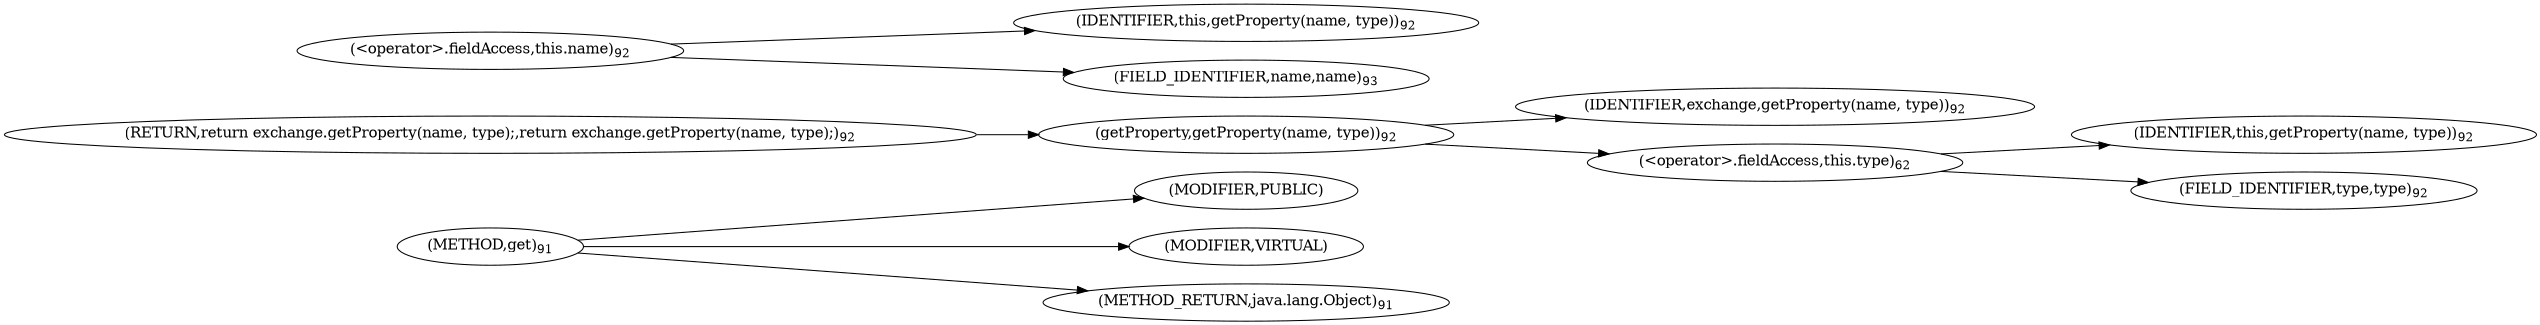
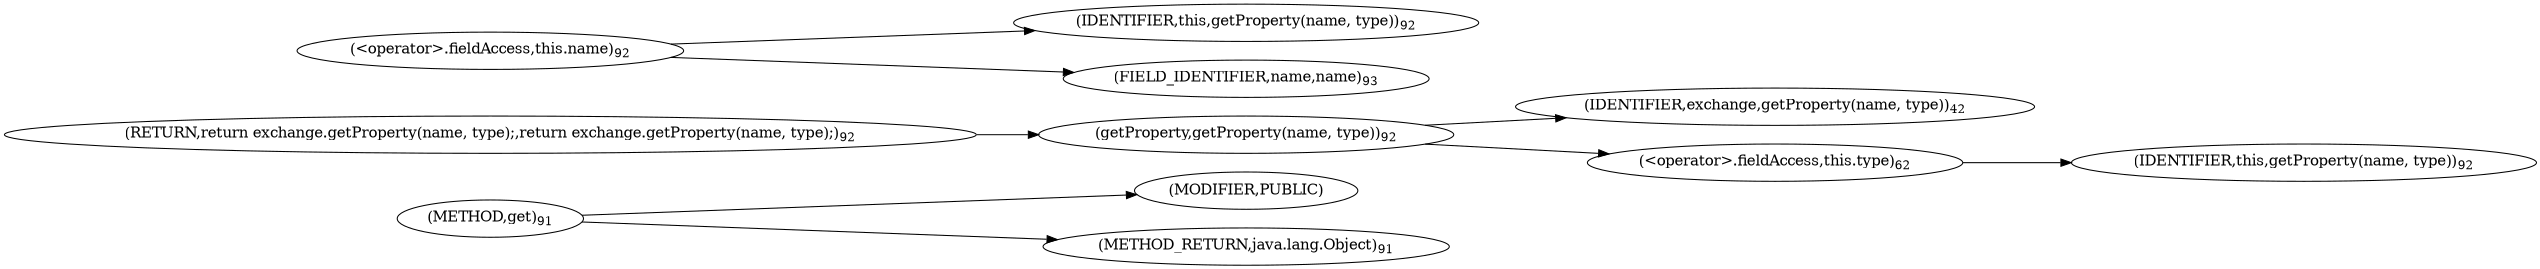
node "(IDENTIFIER,exchange,getProperty(name, type))": text "92" -> "42"
node "(FIELD_IDENTIFIER,type,type)": removed
node "(MODIFIER,VIRTUAL)": removed
